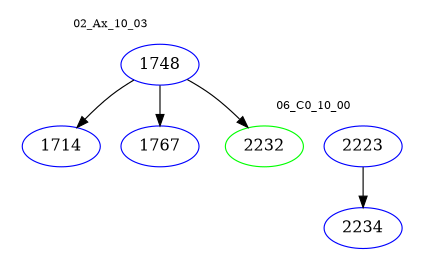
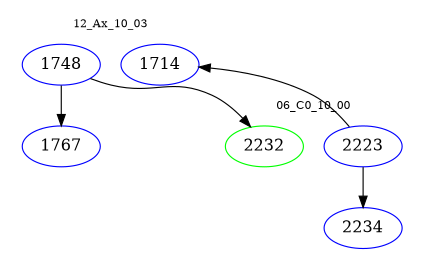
cluster "02_Ax_10_03": label "02_Ax_10_03" -> "12_Ax_10_03"
edge "1748" -> "1714": now "2223" -> "1714"
